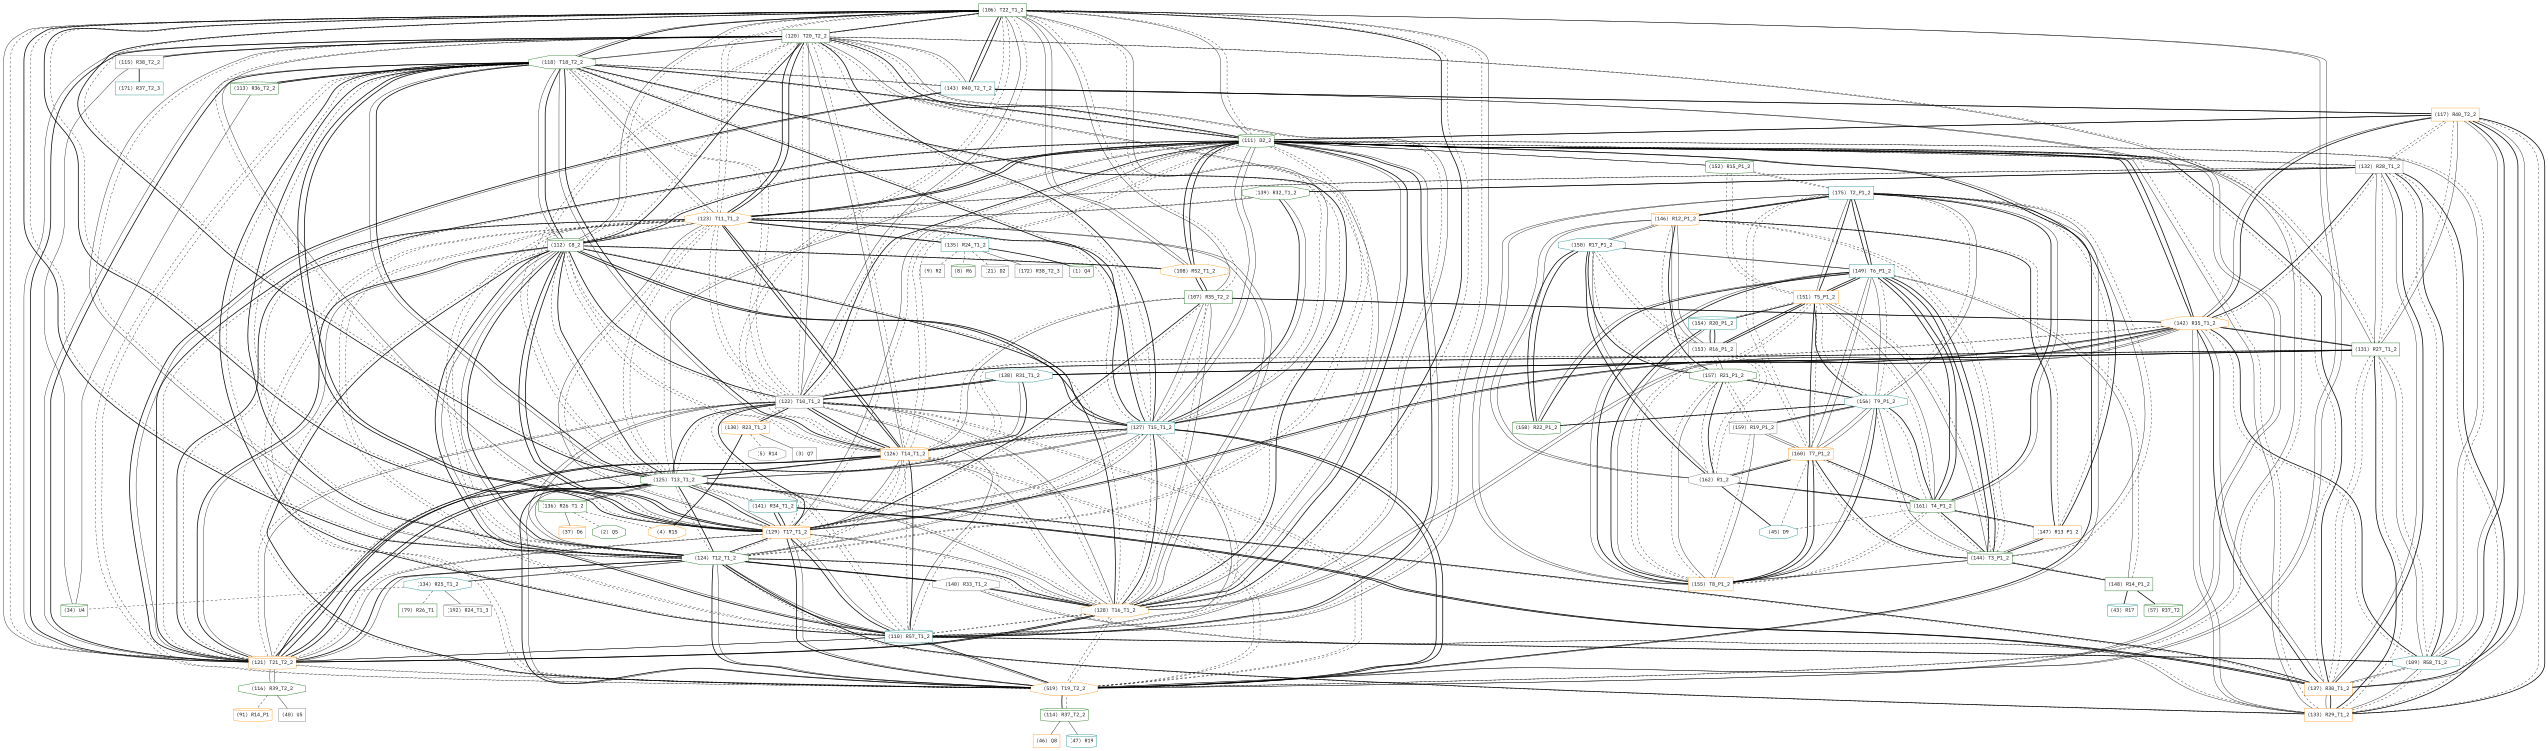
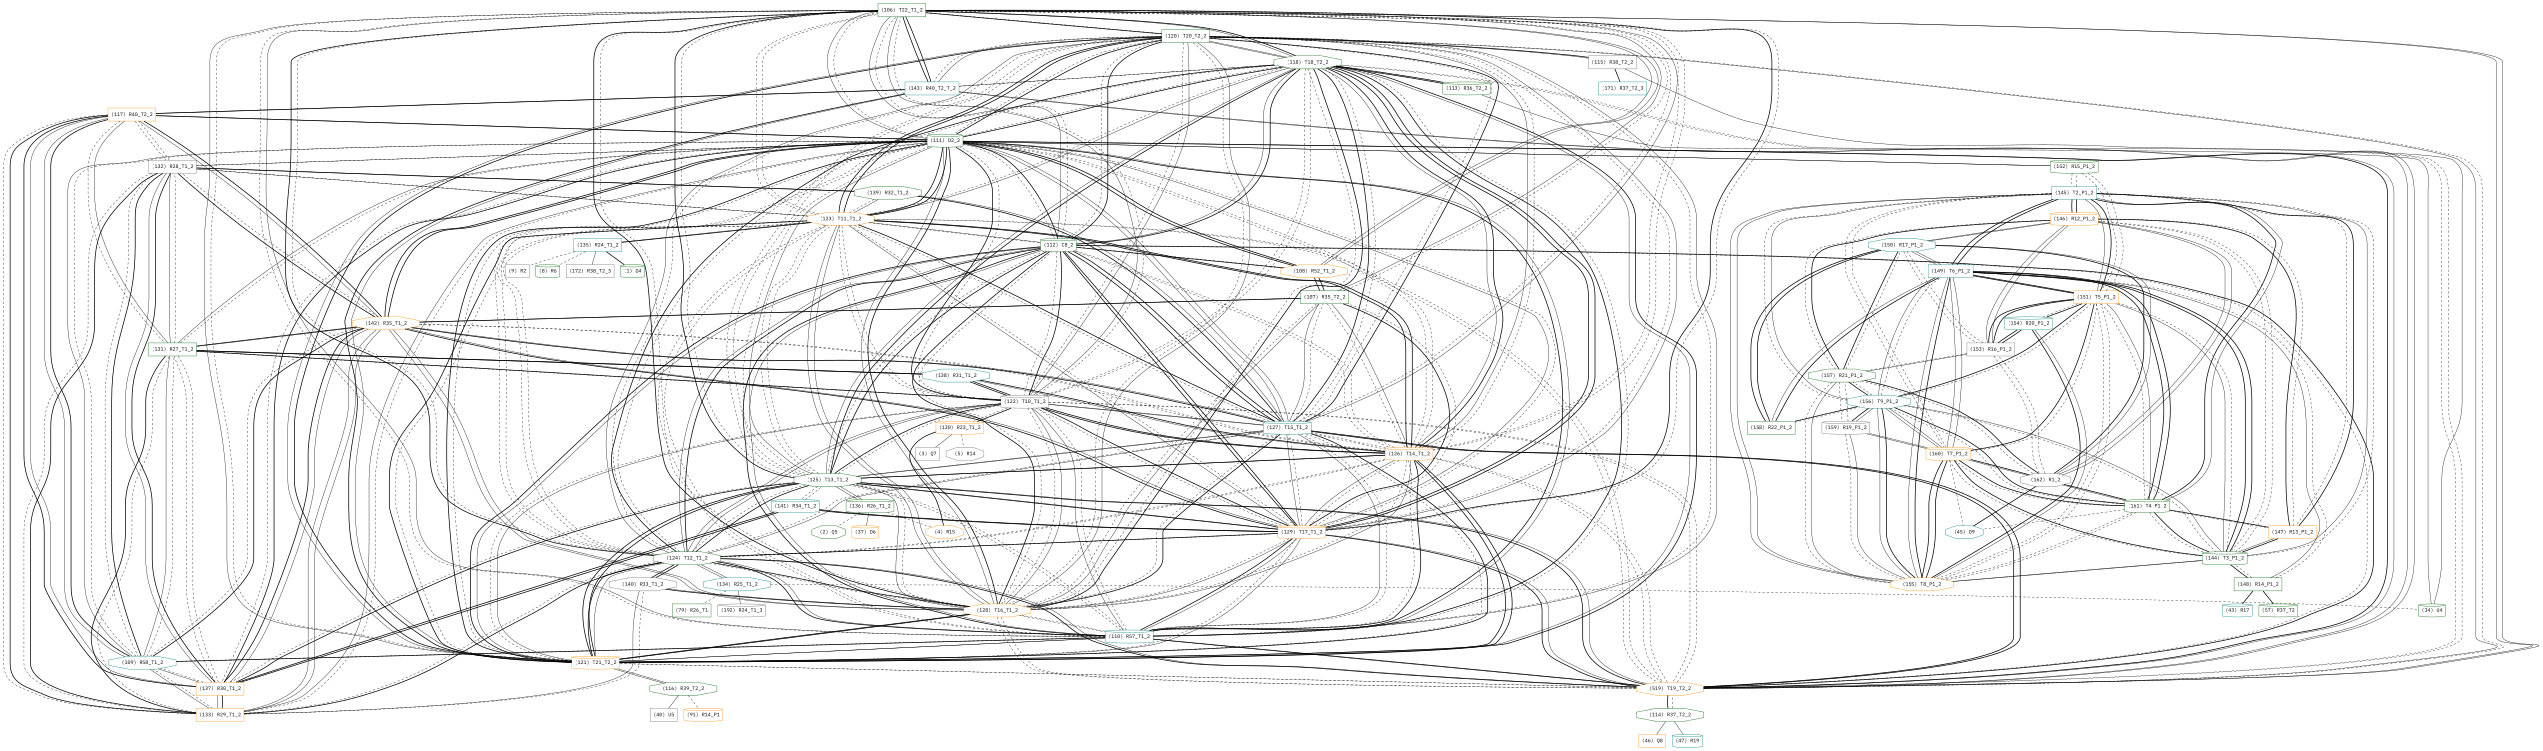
node "(175) T2_P1_2": label "(175) T2_P1_2" -> "(145) T2_P1_2"
node "(21) D2": removed
node "(158) R22_P1_2": shape cylinder -> box
node "(155) T8_P1_2": shape box -> octagon
node "(114) R37_T2_2": shape cylinder -> octagon
